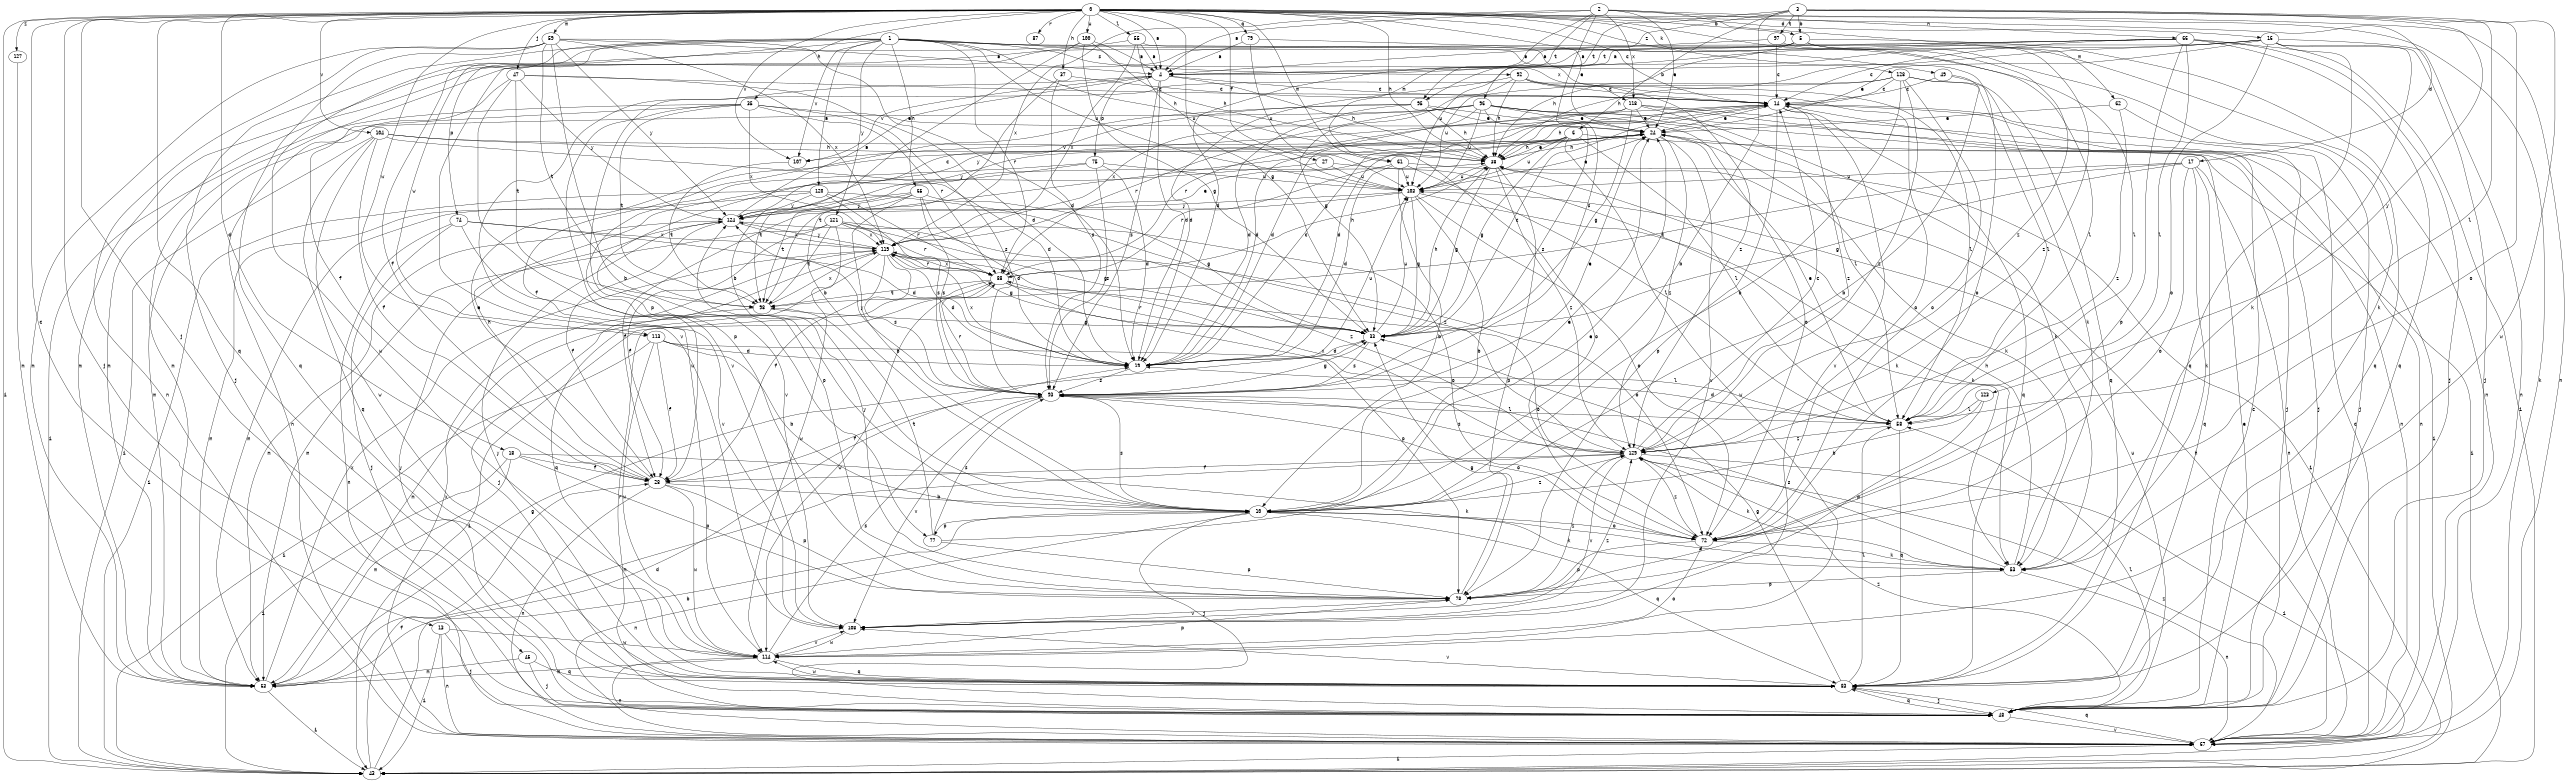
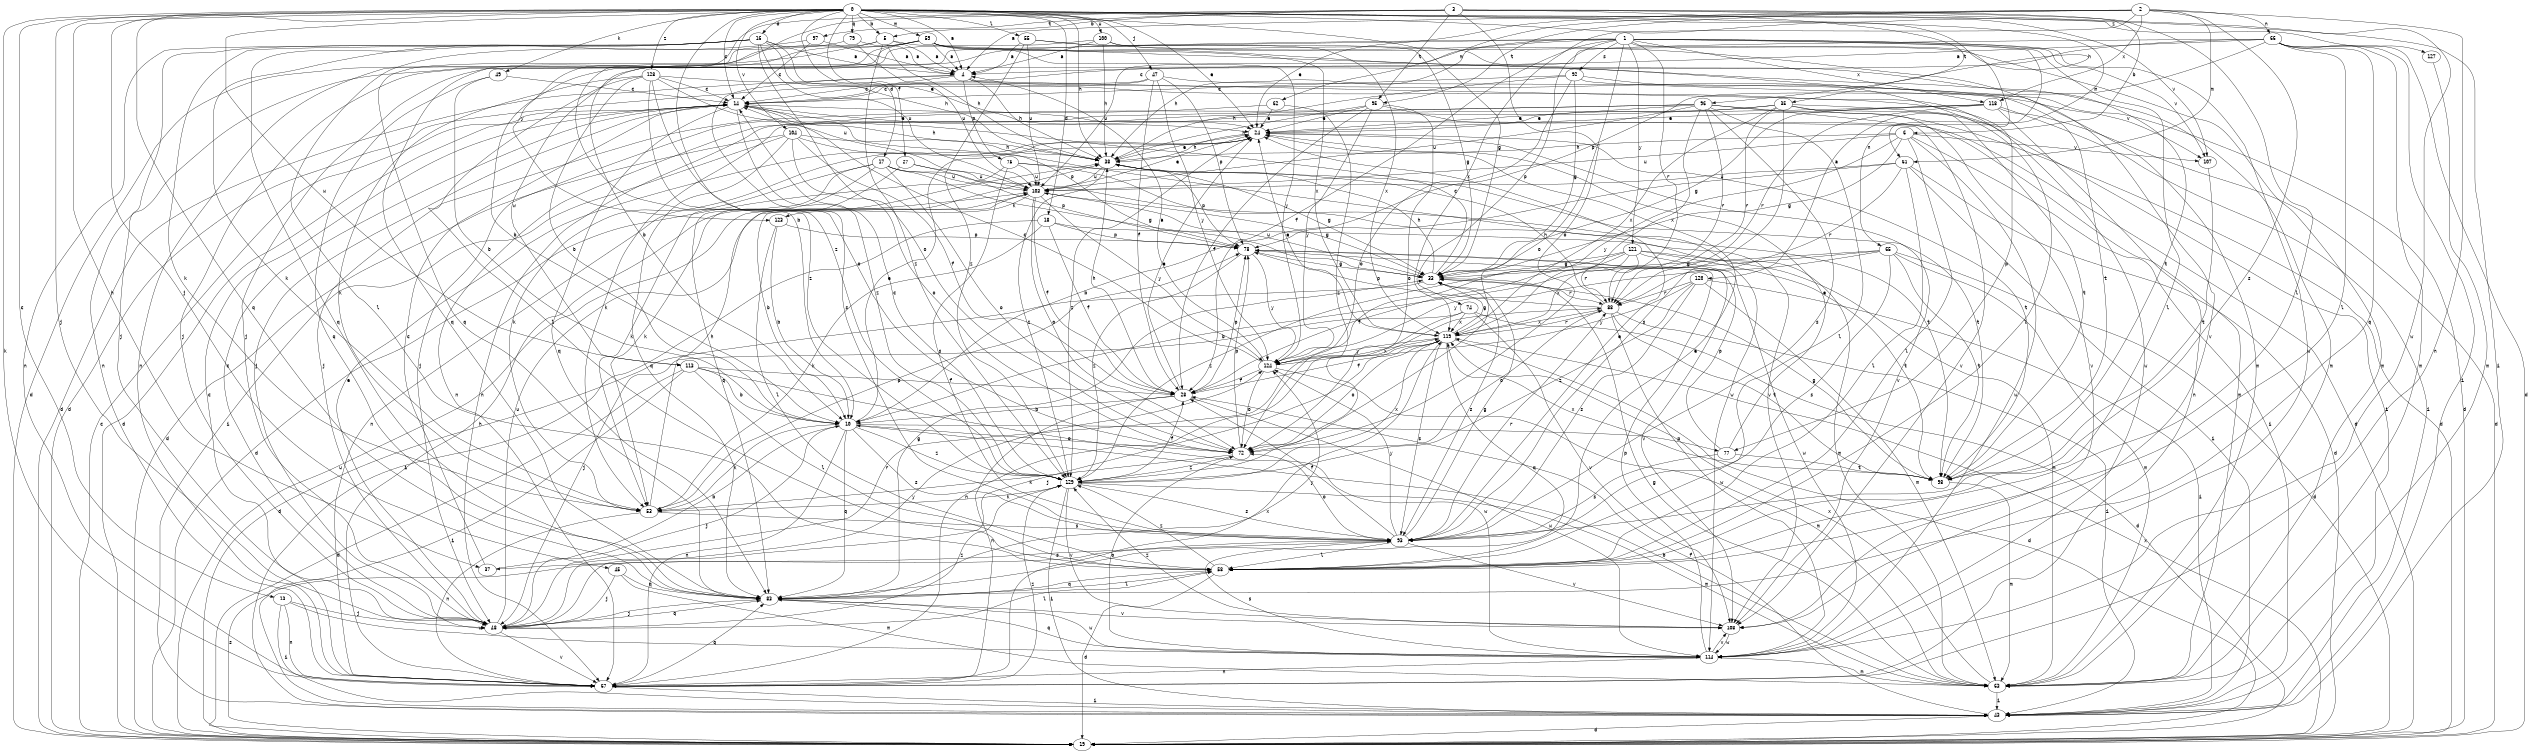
node "87": removed
edge "37" -> "93": reversed
edge "103" -> "53": now "103" -> "123"
